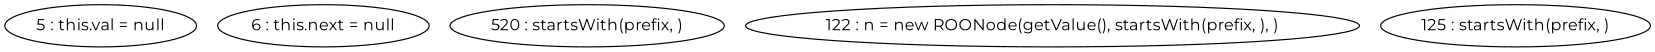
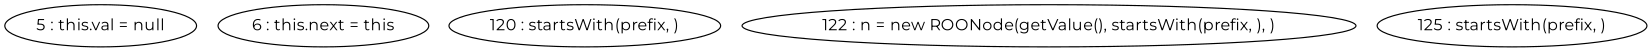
node "6 : this.next = null": label "6 : this.next = null" -> "6 : this.next = this"
node "520 : startsWith(prefix, )": label "520 : startsWith(prefix, )" -> "120 : startsWith(prefix, )"
